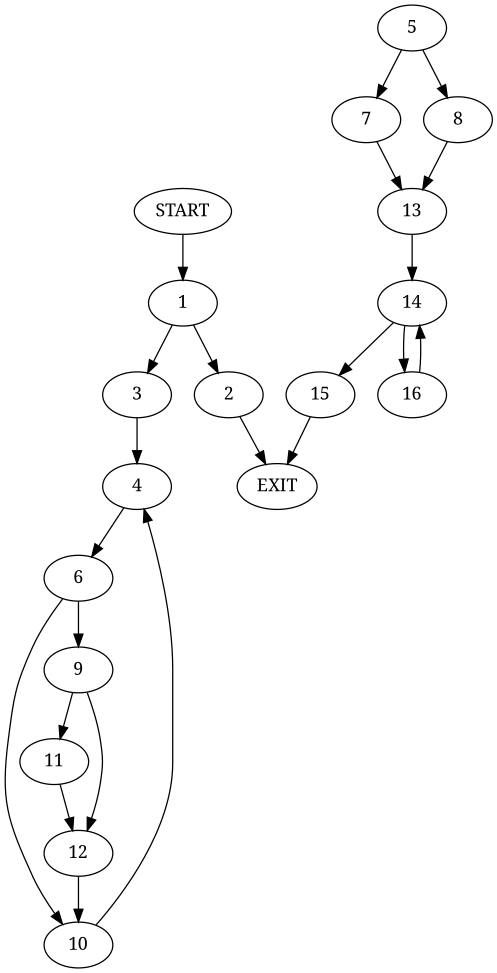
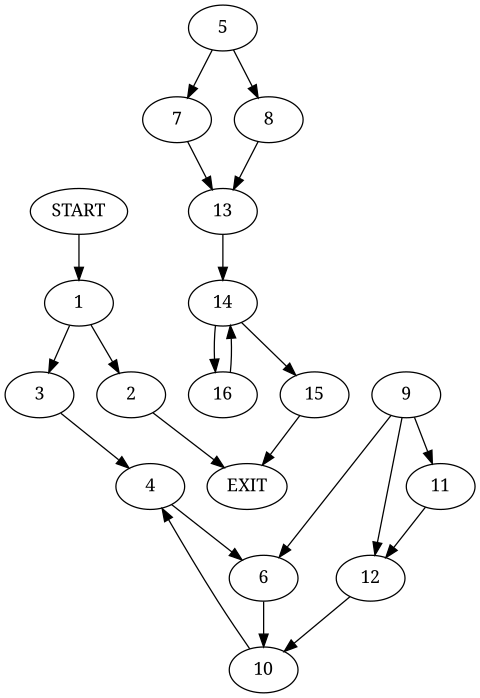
edge "6" -> "9": reversed
